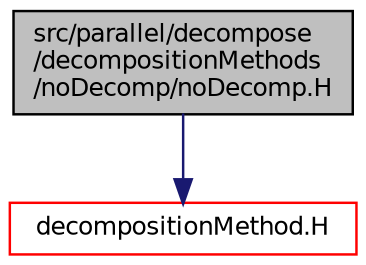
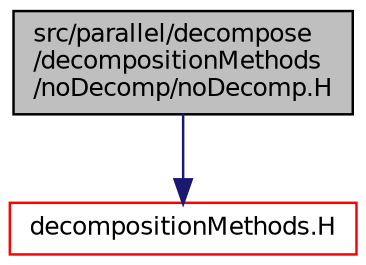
node "decompositionMethod.H": label "decompositionMethod.H" -> "decompositionMethods.H"
